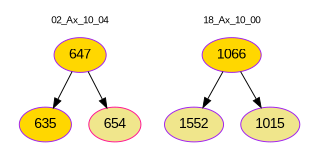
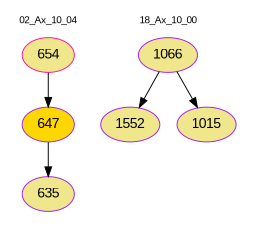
node "1066": fillcolor gold -> khaki
edge "647" -> "654": reversed
node "635": fillcolor gold -> khaki
